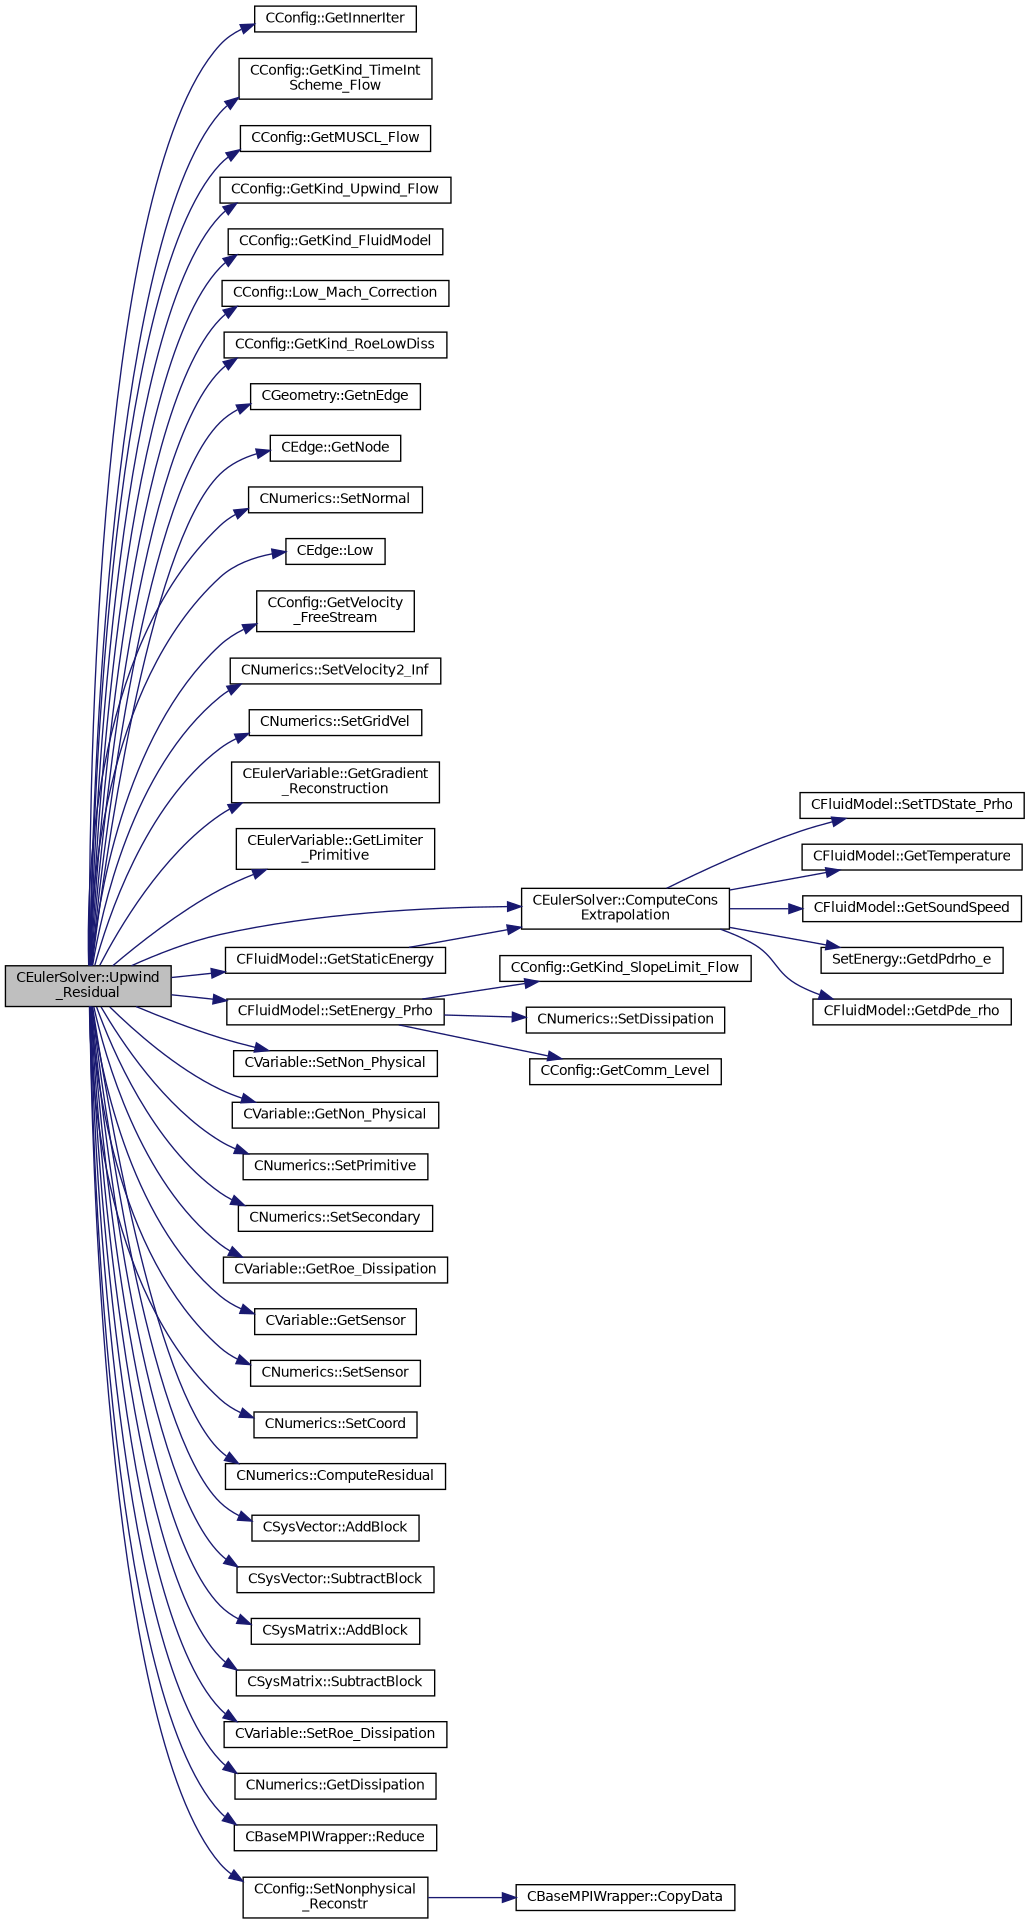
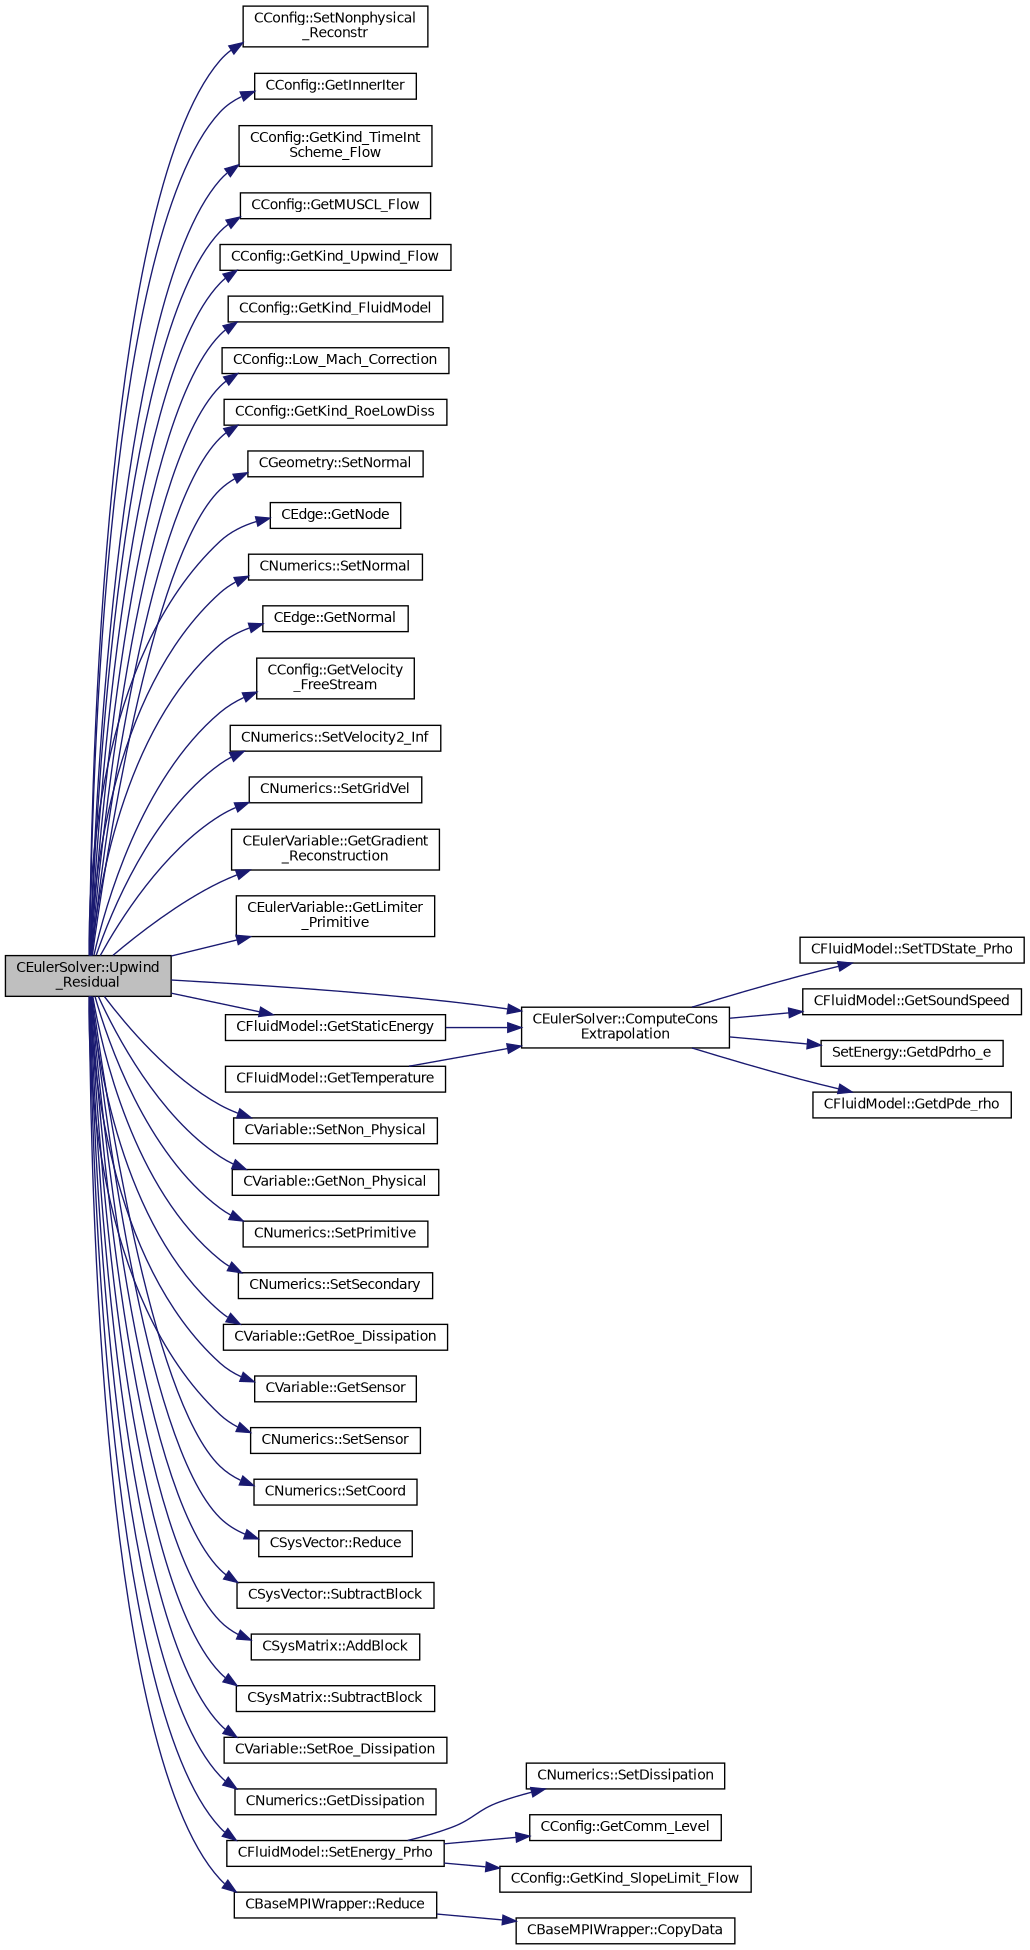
node "CGeometry::GetnEdge": label "CGeometry::GetnEdge" -> "CGeometry::SetNormal"
node "CEdge::Low": label "CEdge::Low" -> "CEdge::GetNormal"
edge "CEulerSolver::ComputeCons Extrapolation" -> "CFluidModel::GetTemperature": reversed
node "CNumerics::ComputeResidual": removed
node "CSysVector::AddBlock": label "CSysVector::AddBlock" -> "CSysVector::Reduce"
edge "CConfig::SetNonphysical _Reconstr" -> "CBaseMPIWrapper::CopyData": now "CBaseMPIWrapper::Reduce" -> "CBaseMPIWrapper::CopyData"
